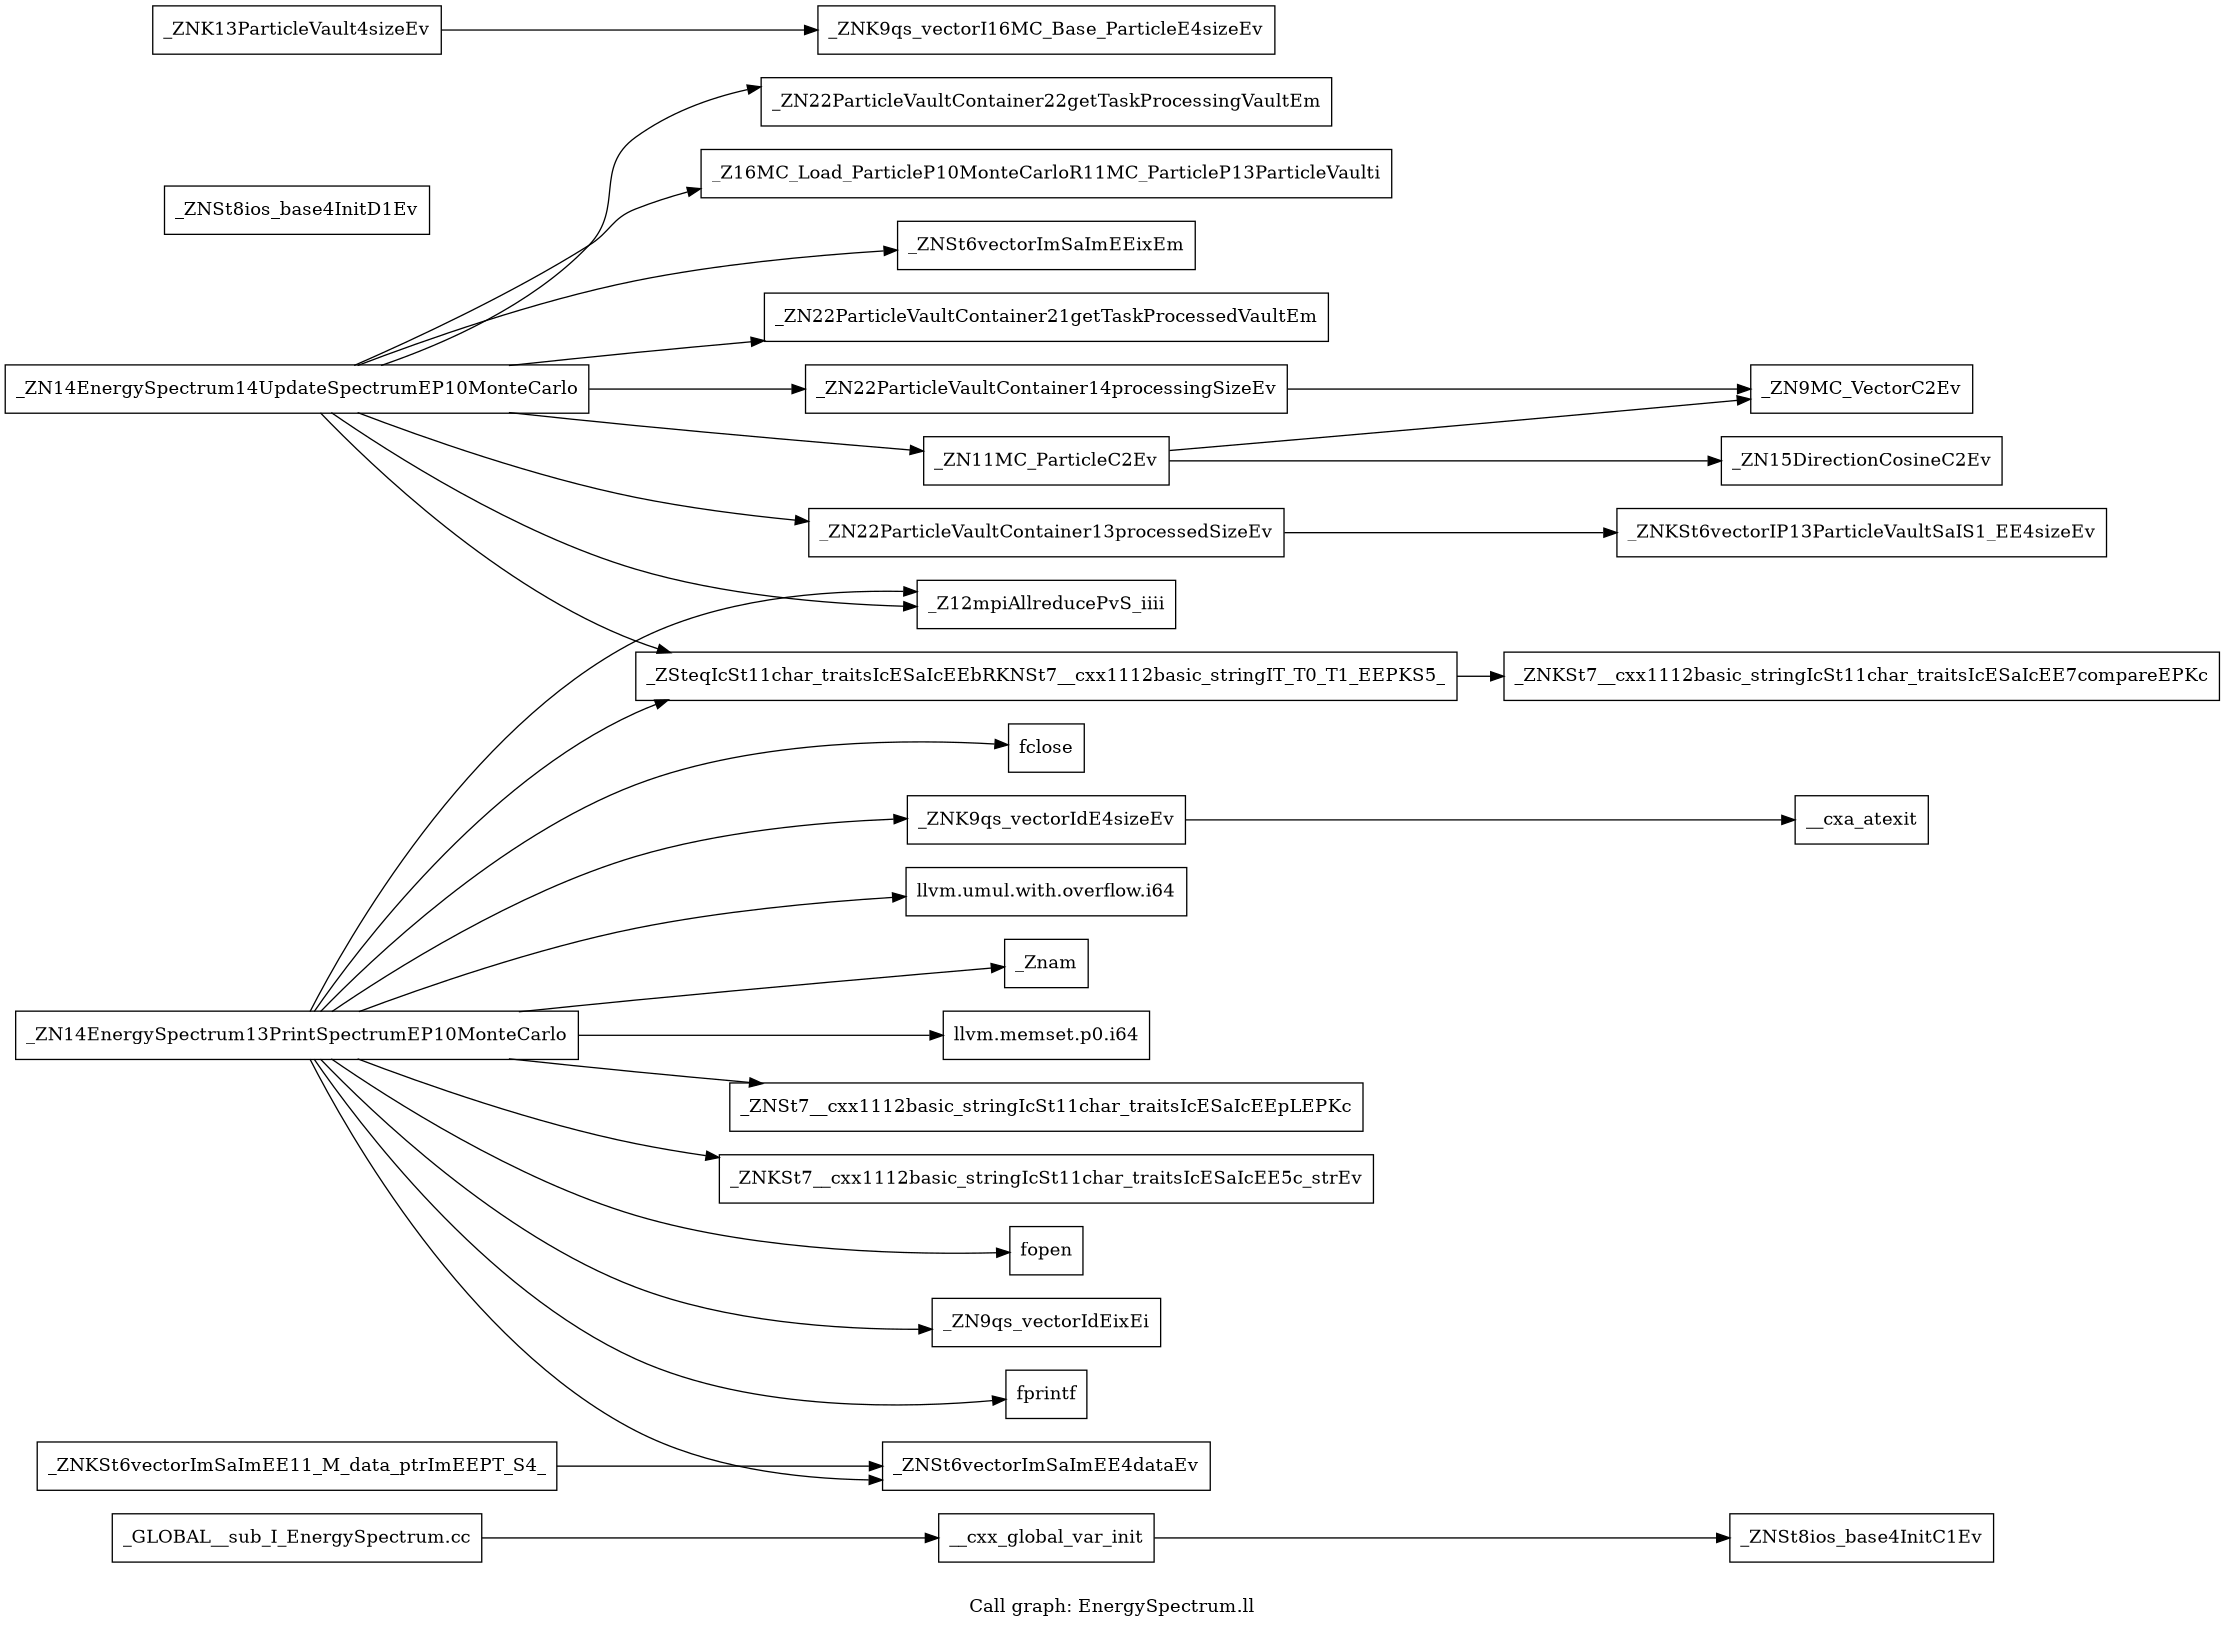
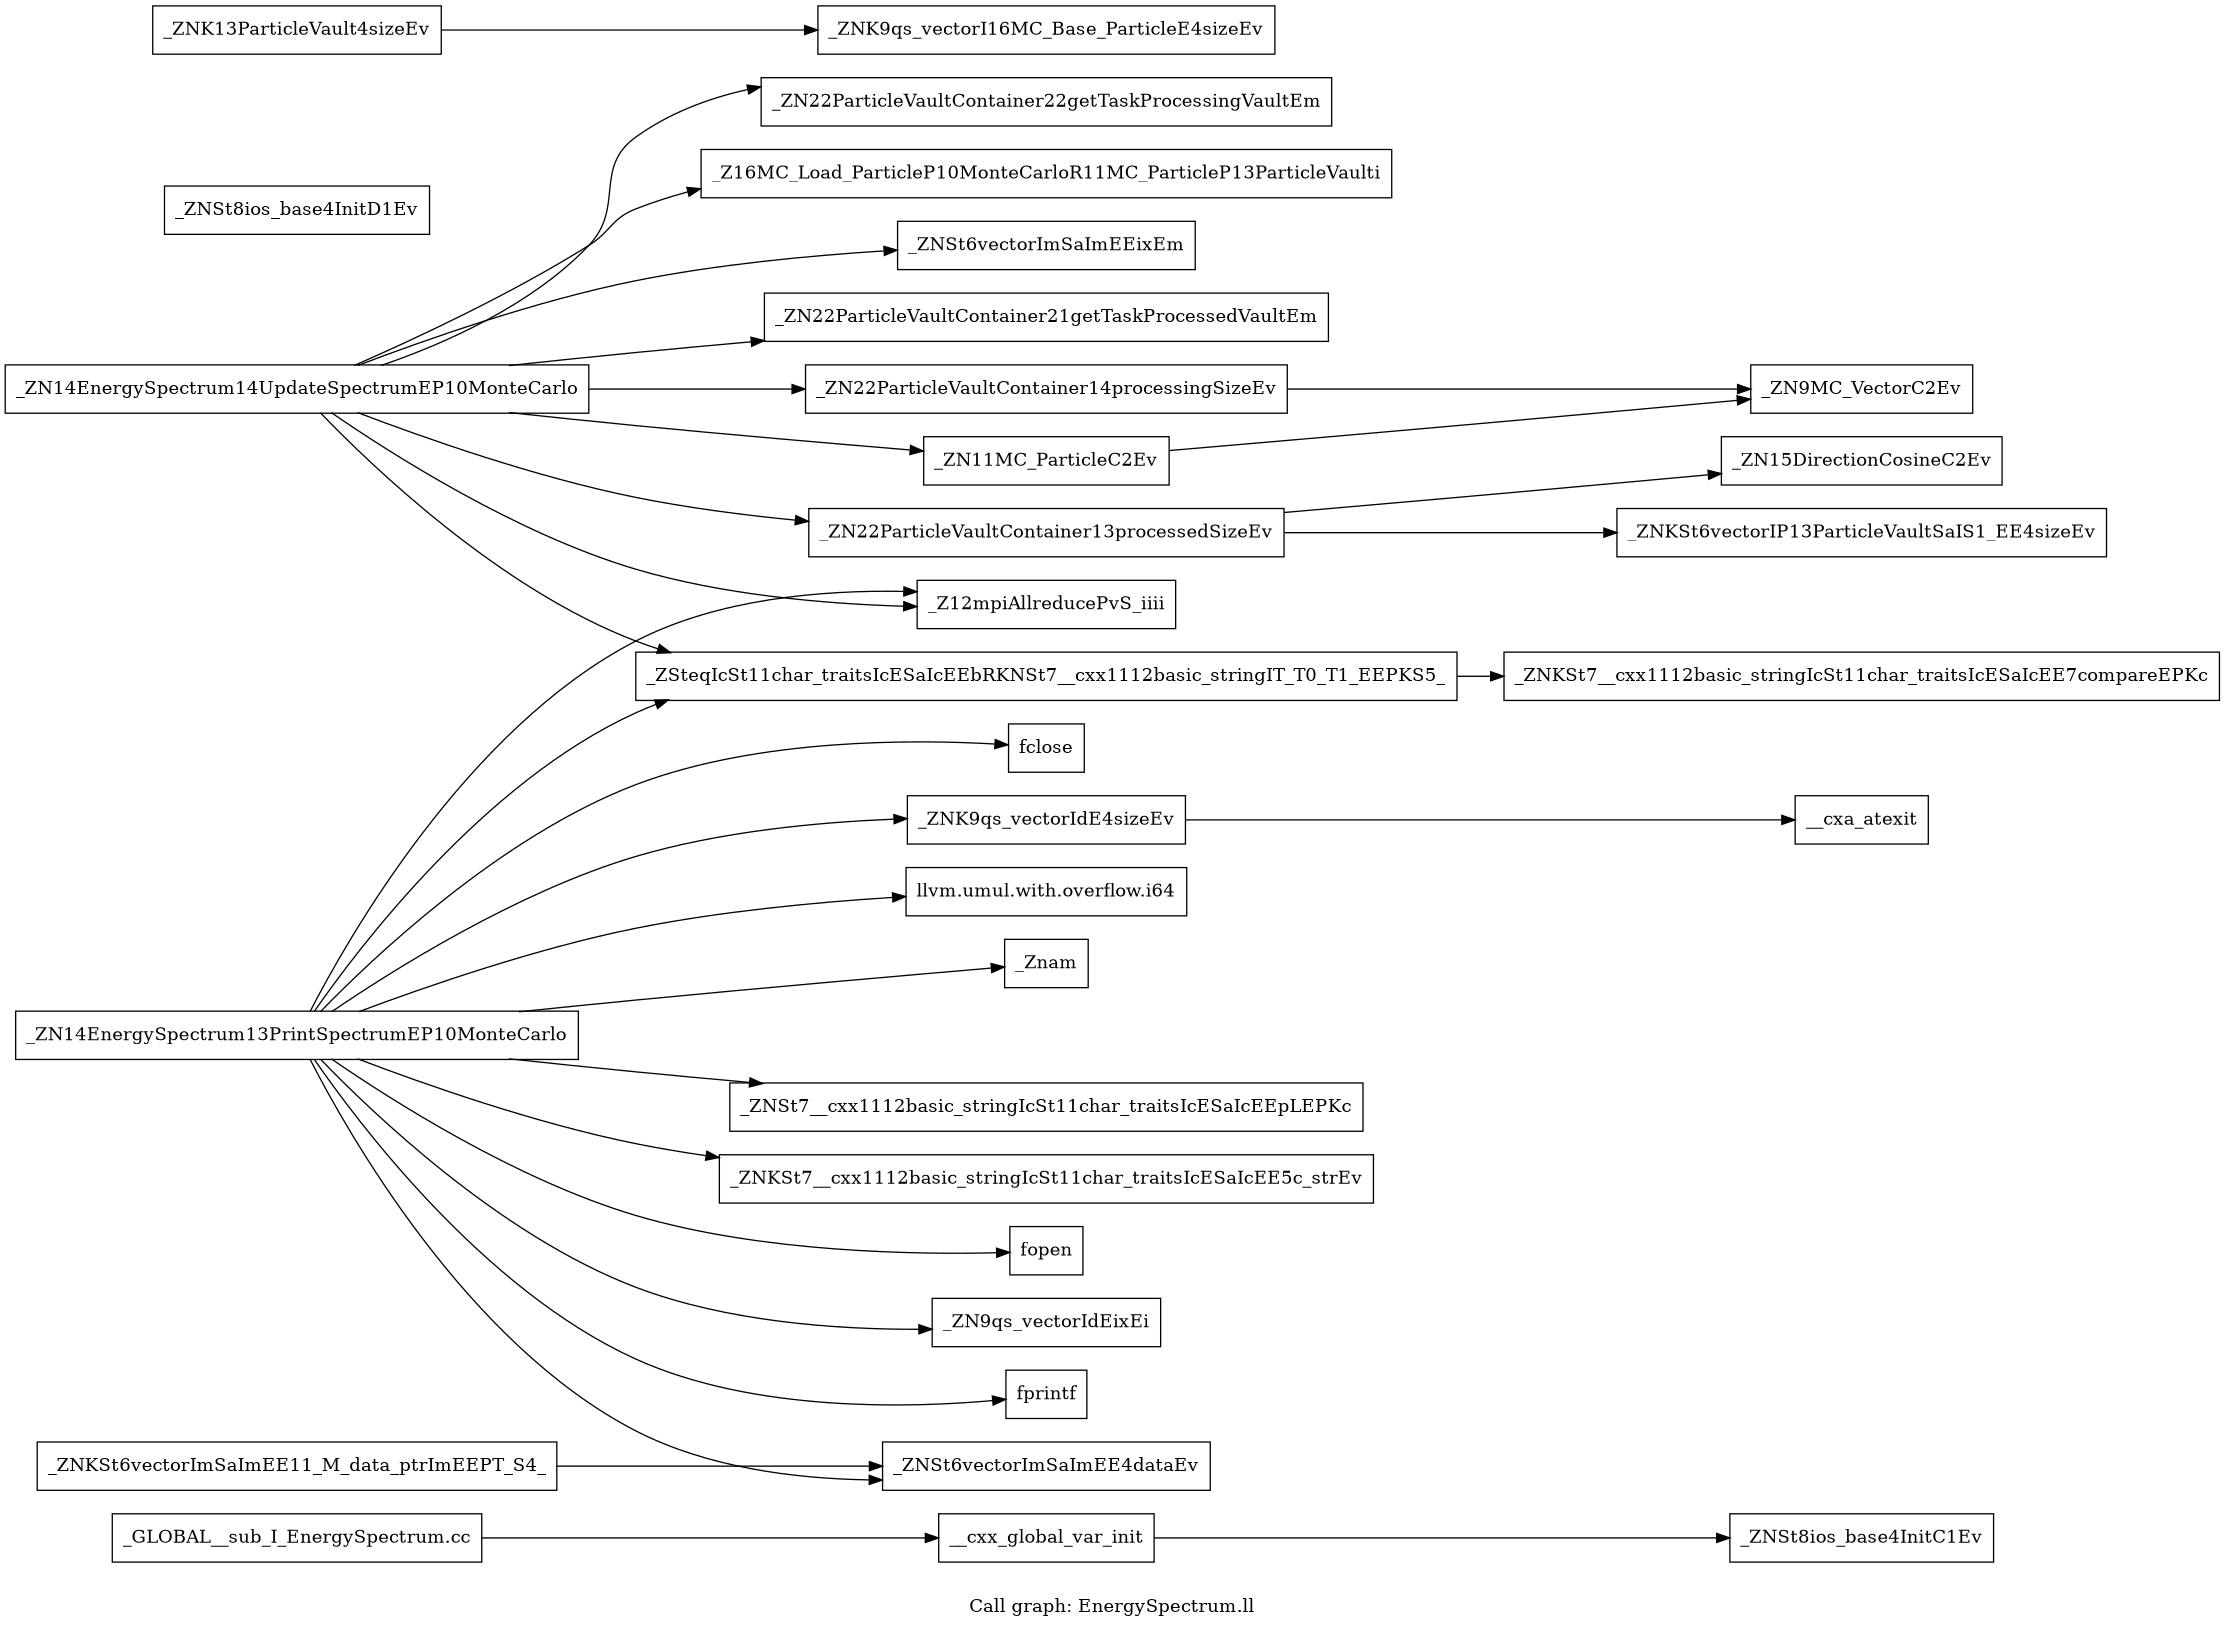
edge "_ZN11MC_ParticleC2Ev" -> "_ZN15DirectionCosineC2Ev": now "_ZN22ParticleVaultContainer13processedSizeEv" -> "_ZN15DirectionCosineC2Ev"
node "llvm.memset.p0.i64": removed
